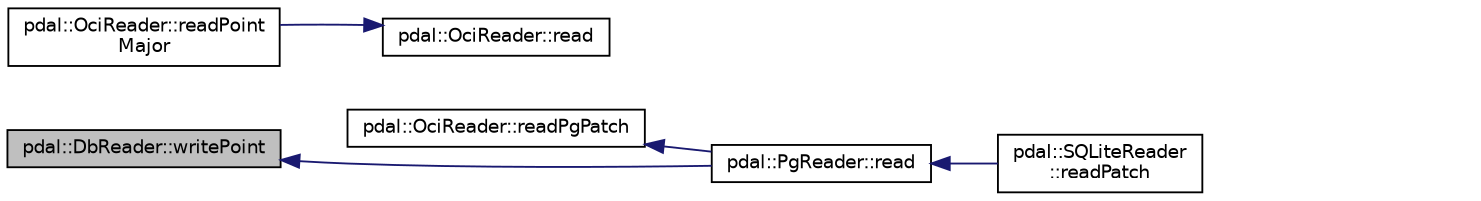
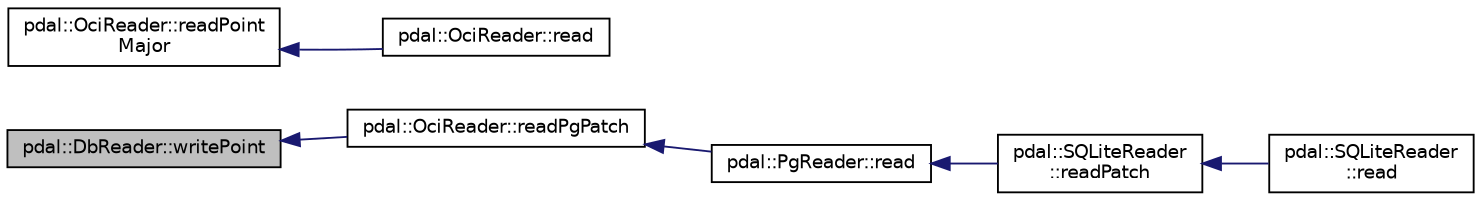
edge "pdal::OciReader::readPoint Major" -> "pdal::OciReader::read": reversed
node "pdal::SQLiteReader ::read": added
edge "pdal::PgReader::read" -> "pdal::DbReader::writePoint": now "pdal::OciReader::readPgPatch" -> "pdal::DbReader::writePoint"
